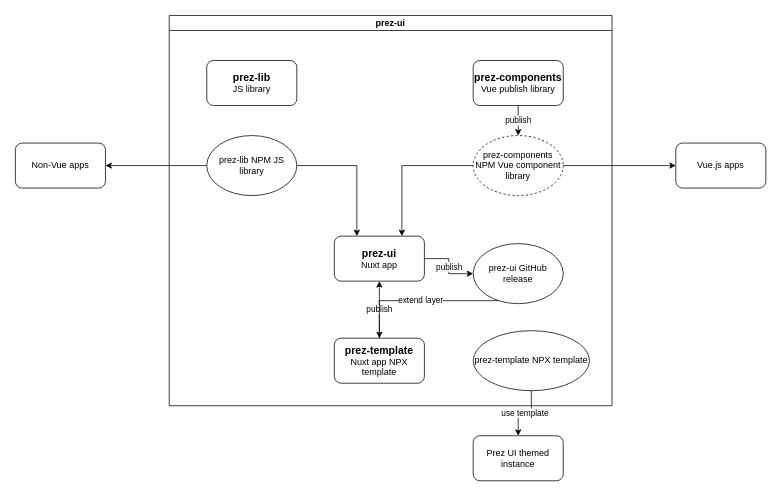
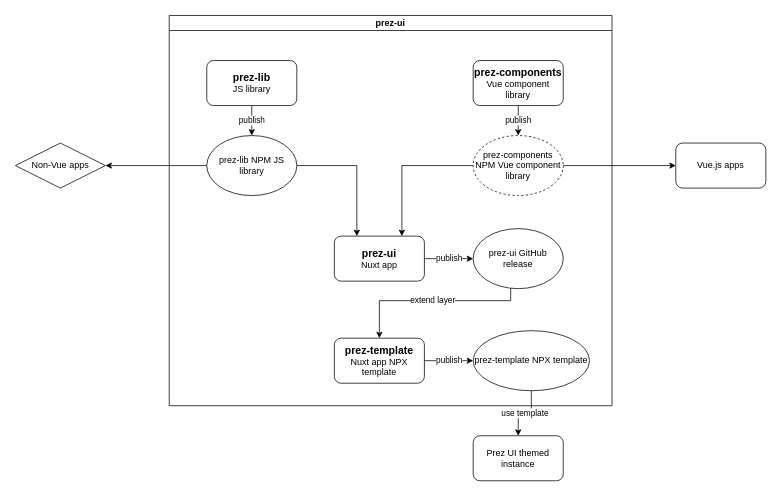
node "prez-components Vue publish library": label "prez-components Vue publish library" -> "prez-components Vue component library"
edge "prez-lib JS library" -> "prez-lib NPM JS library": added, label "publish"
node "Non-Vue apps": shape rounded rectangle -> diamond
node "prez-ui GitHub release": moved (518, 273) -> (518, 258)
edge "prez-template Nuxt app NPX template" -> "prez-ui Nuxt app": now "prez-template Nuxt app NPX template" -> "prez-template NPX template"
